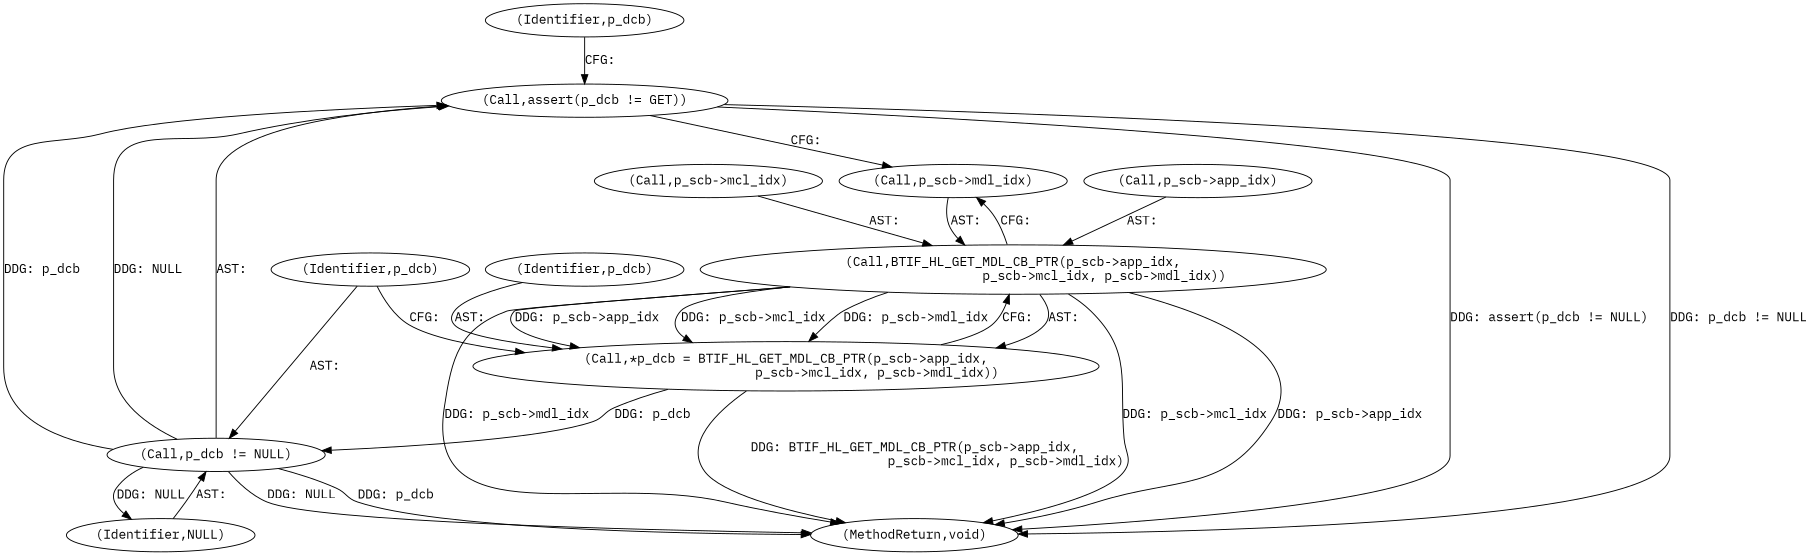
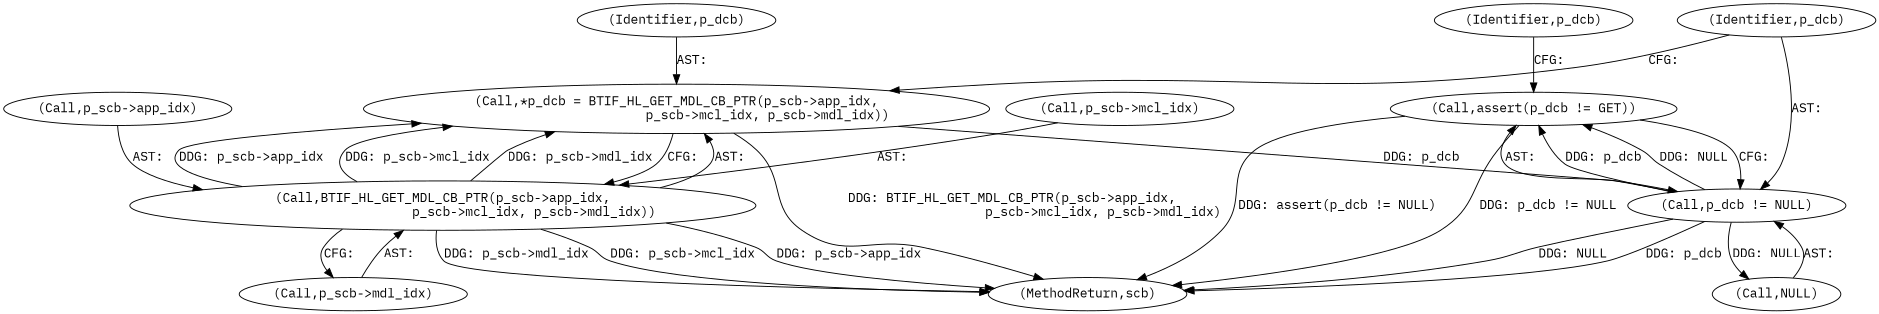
edge "(Call,assert(p_dcb != GET))" -> "(Call,p_scb->mdl_idx)": now "(Call,assert(p_dcb != GET))" -> "(Call,p_dcb != NULL)"
node "(Identifier,NULL)": label "(Identifier,NULL)" -> "(Call,NULL)"
node "(MethodReturn,void)": label "(MethodReturn,void)" -> "(MethodReturn,scb)"
